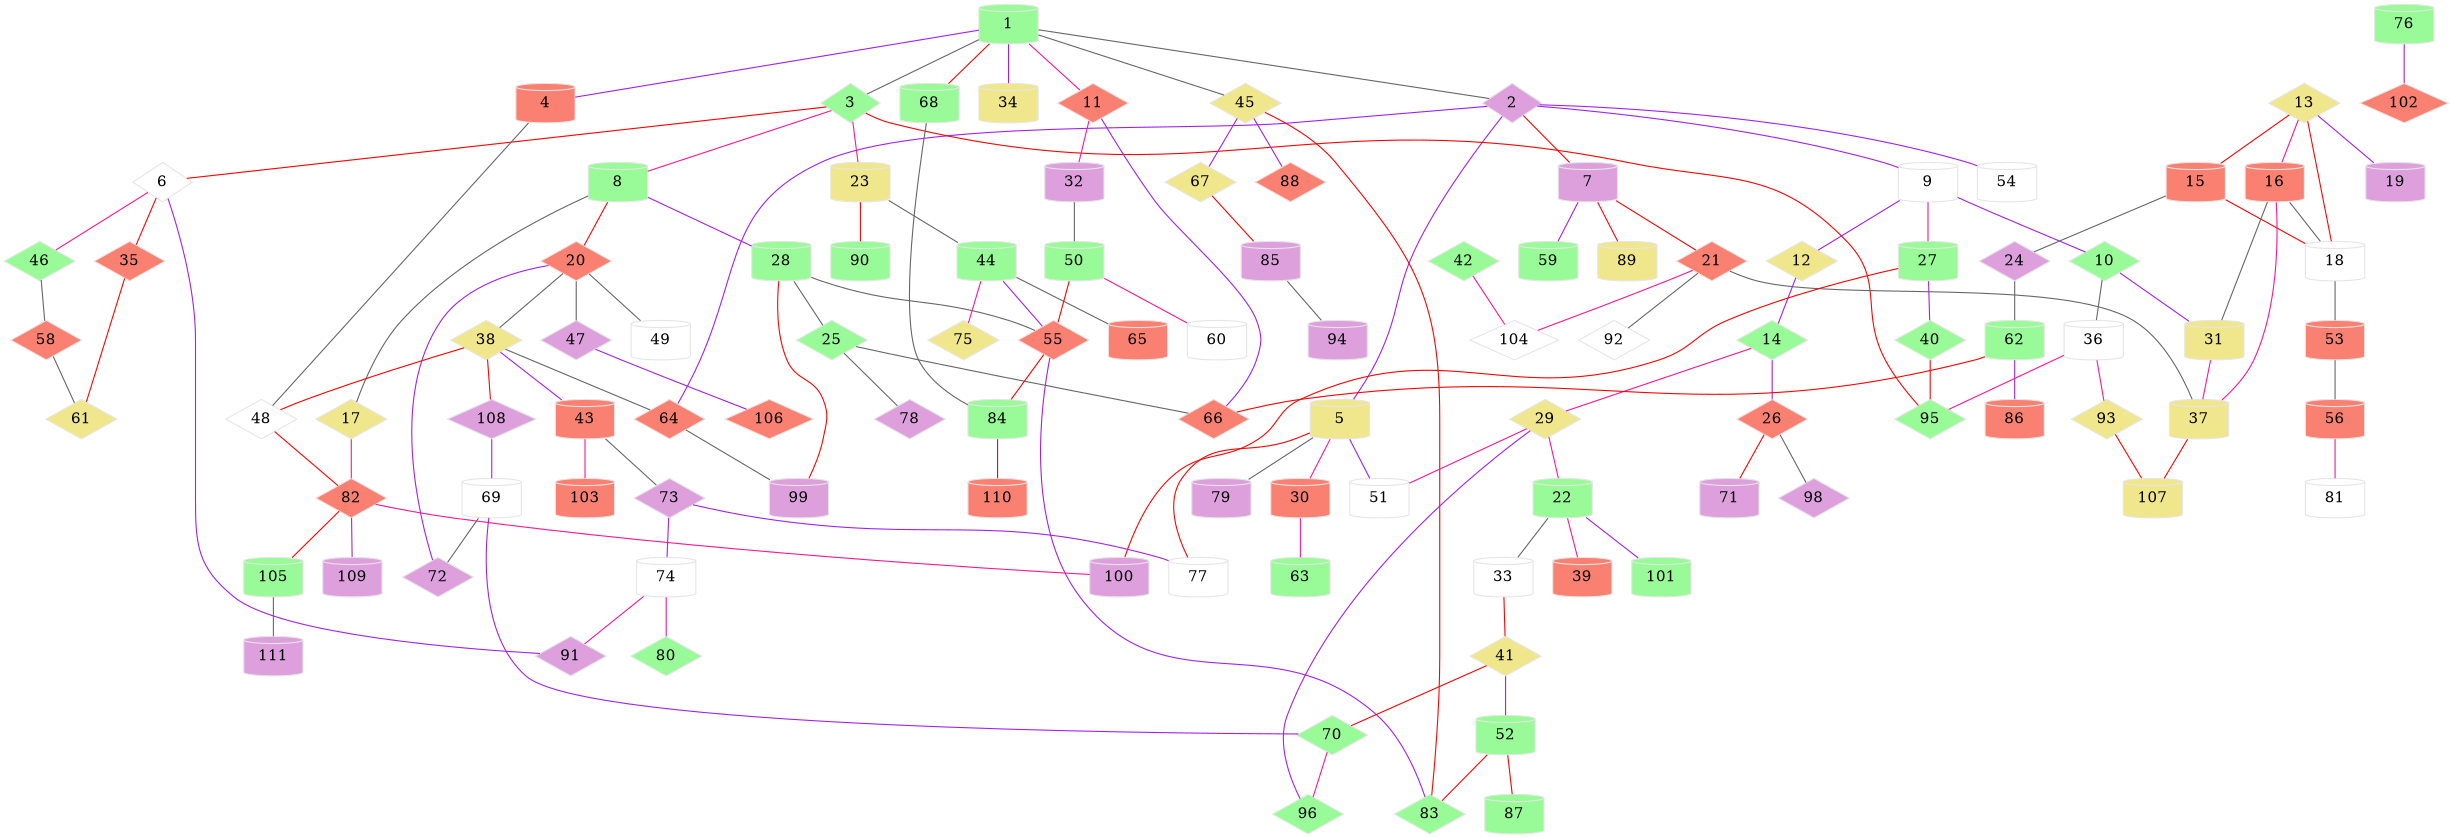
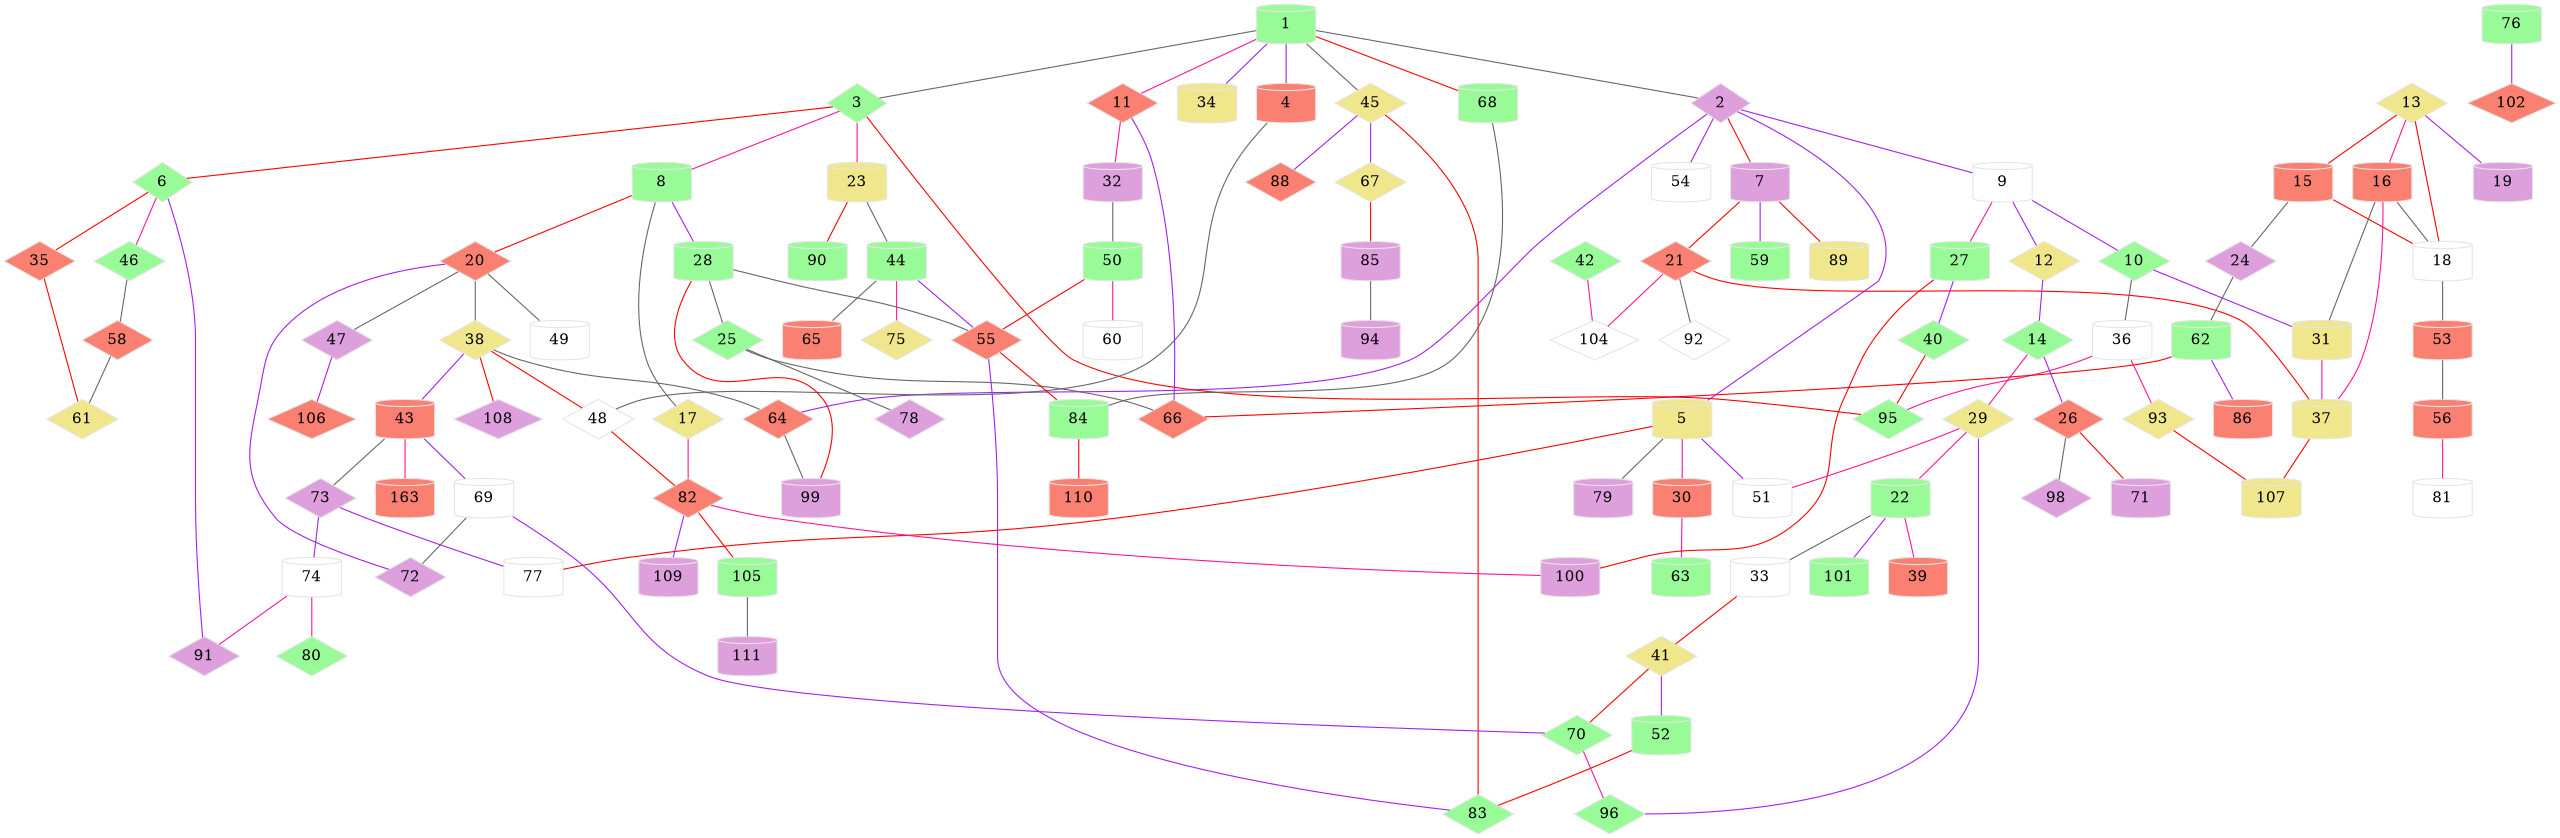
node "6": fillcolor white -> palegreen
edge "21" -- "37": color gray40 -> red
edge "108" -- "69": now "43" -- "69"
node "103": label "103" -> "163"
node "87": removed
